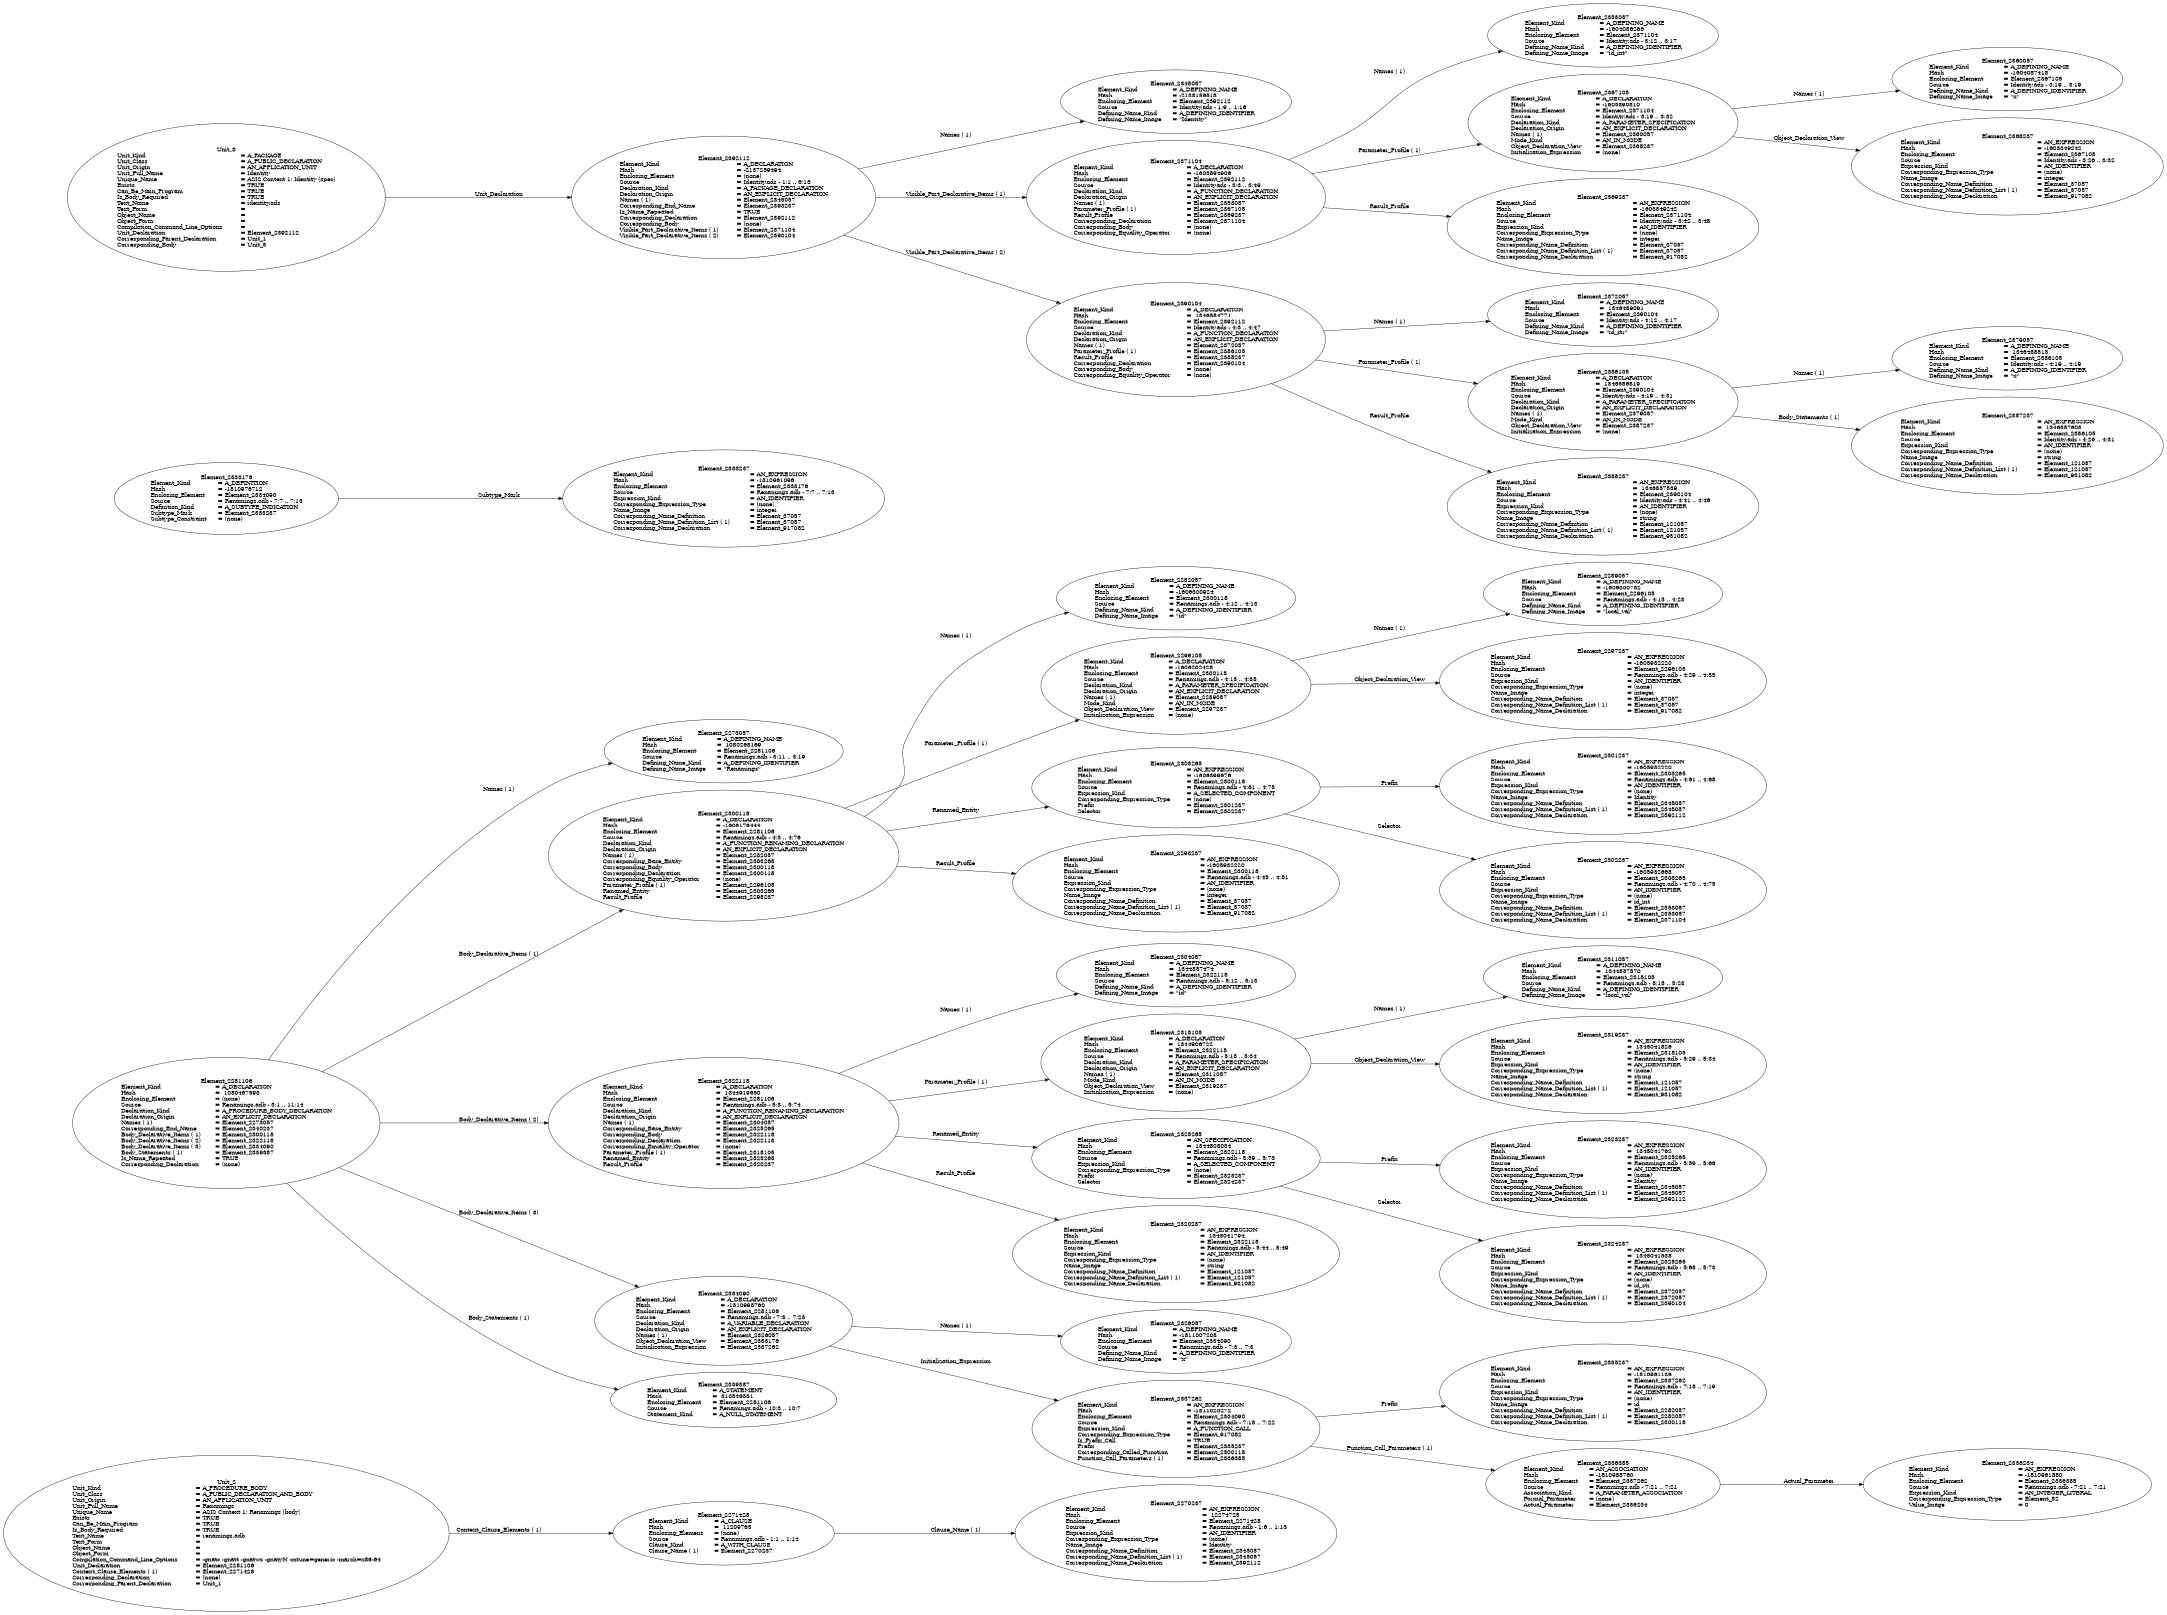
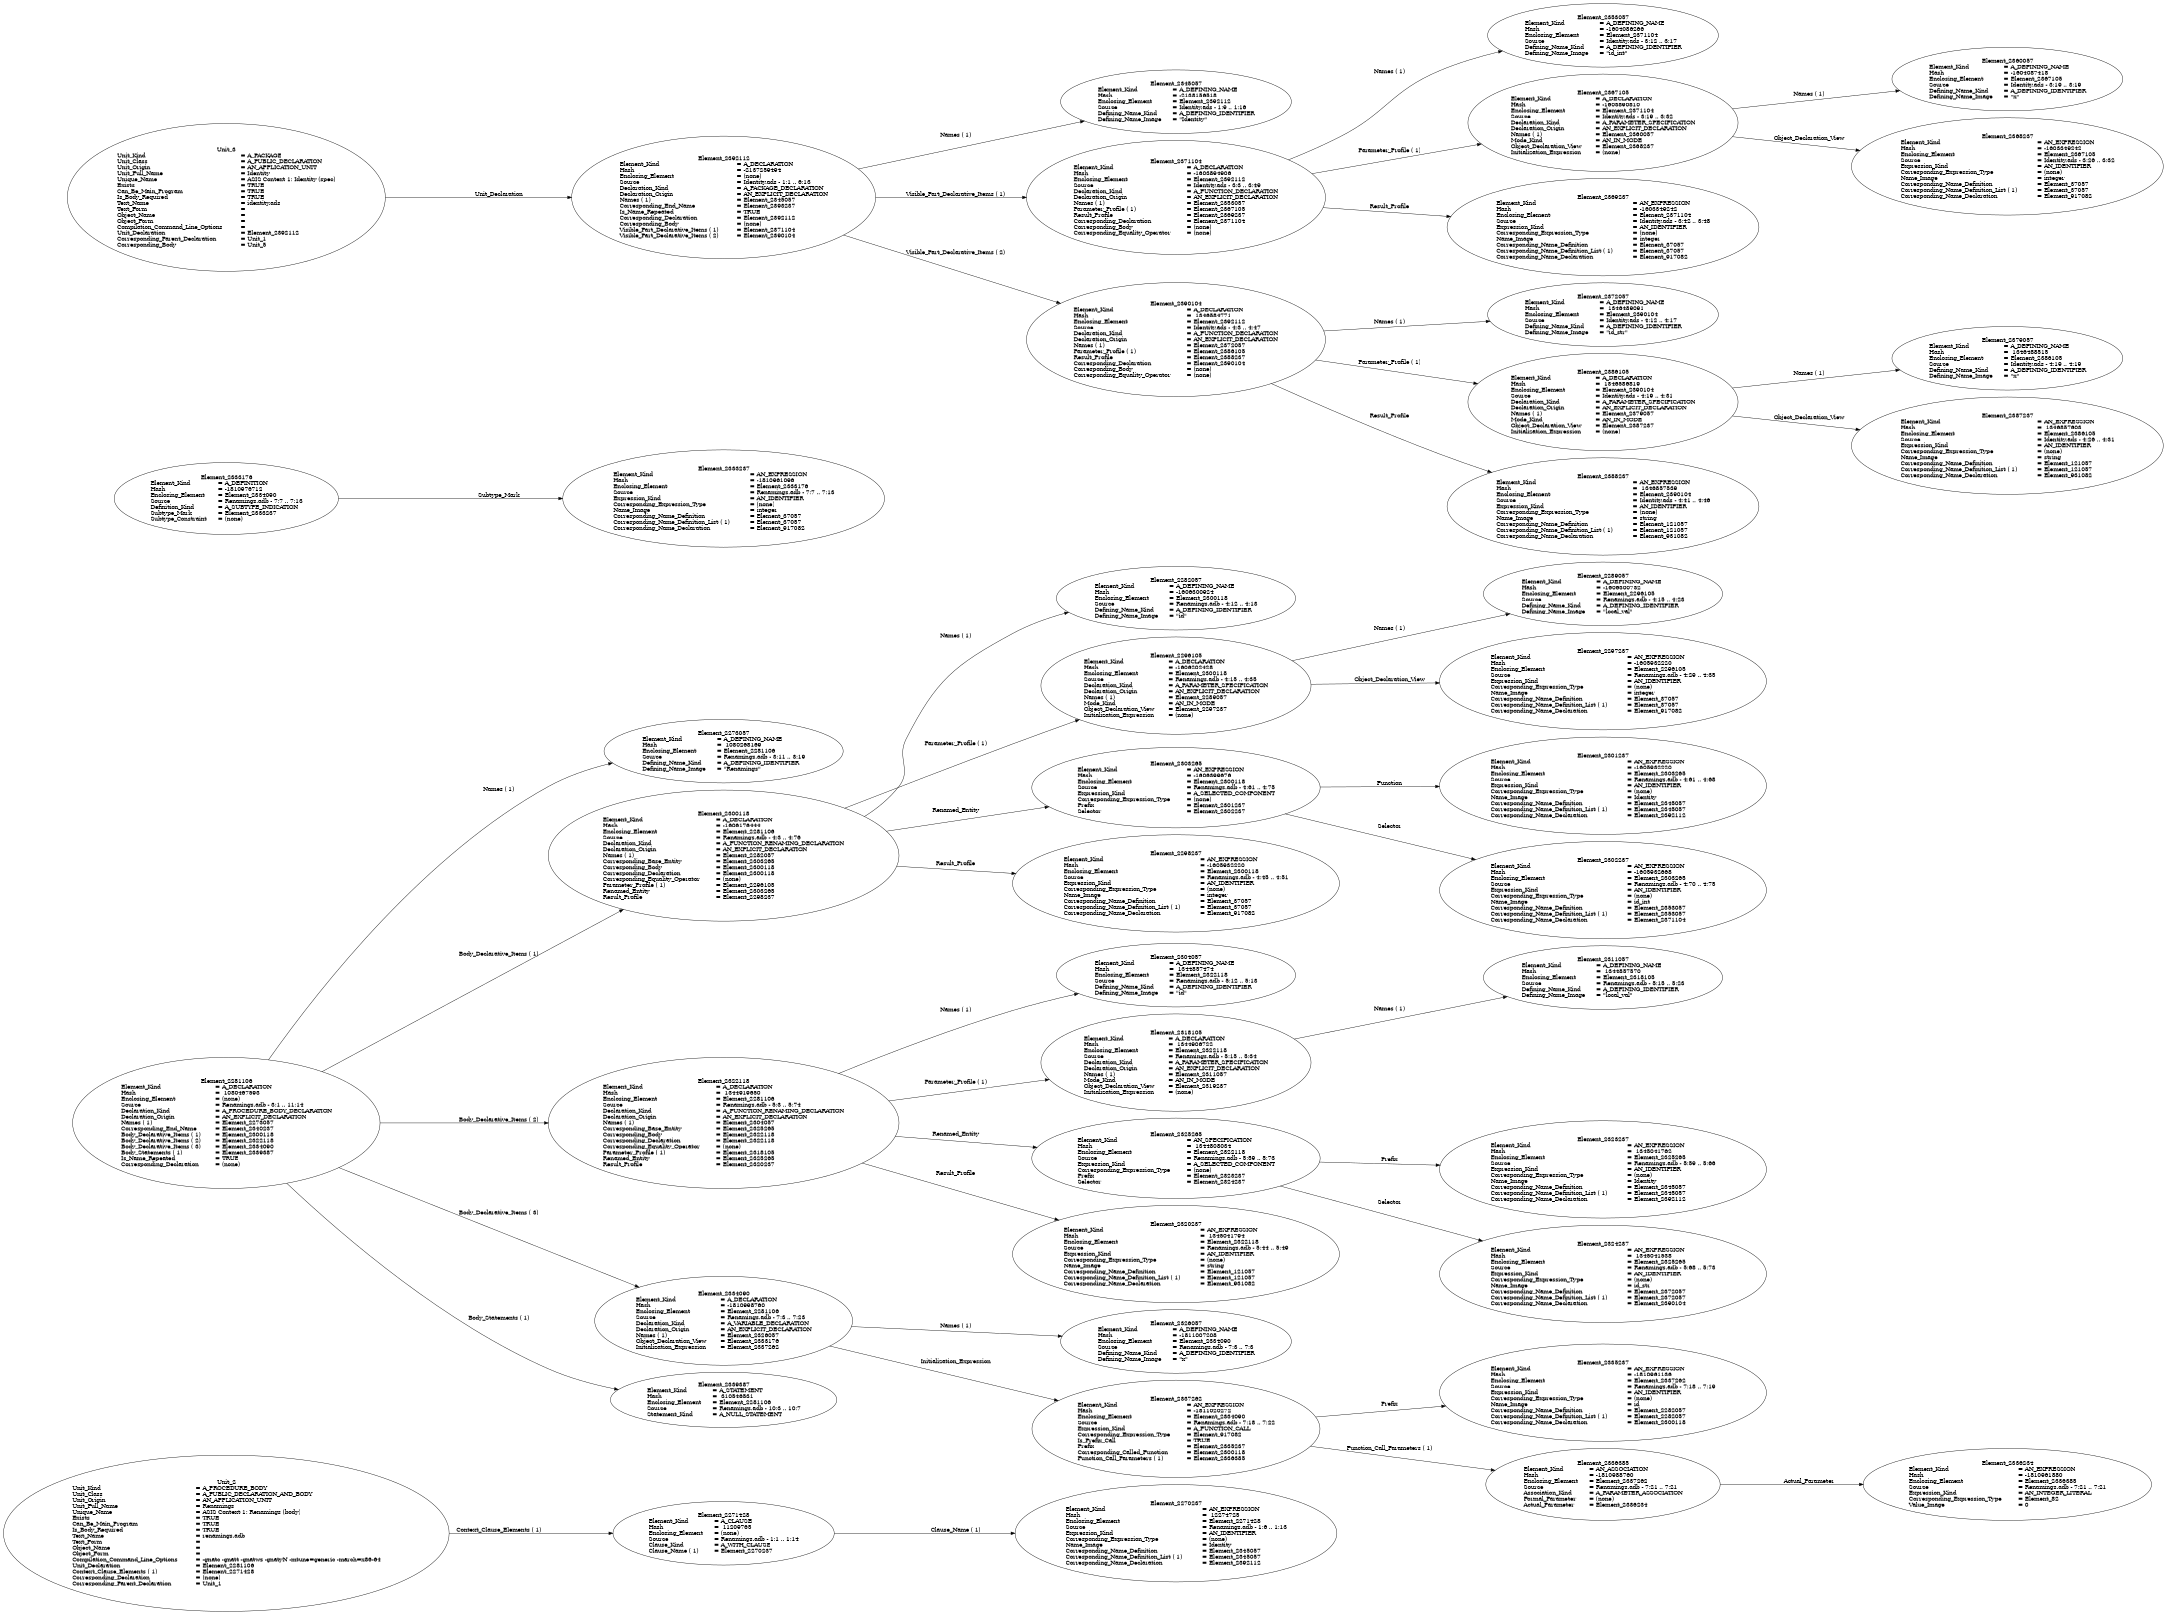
edge "Element_2386105" -> "Element_2387237": label "Body_Statements ( 1)" -> "Object_Declaration_View"
edge "Element_2303265" -> "Element_2301237": label "Prefix" -> "Function"
node "Element_2319237": removed
